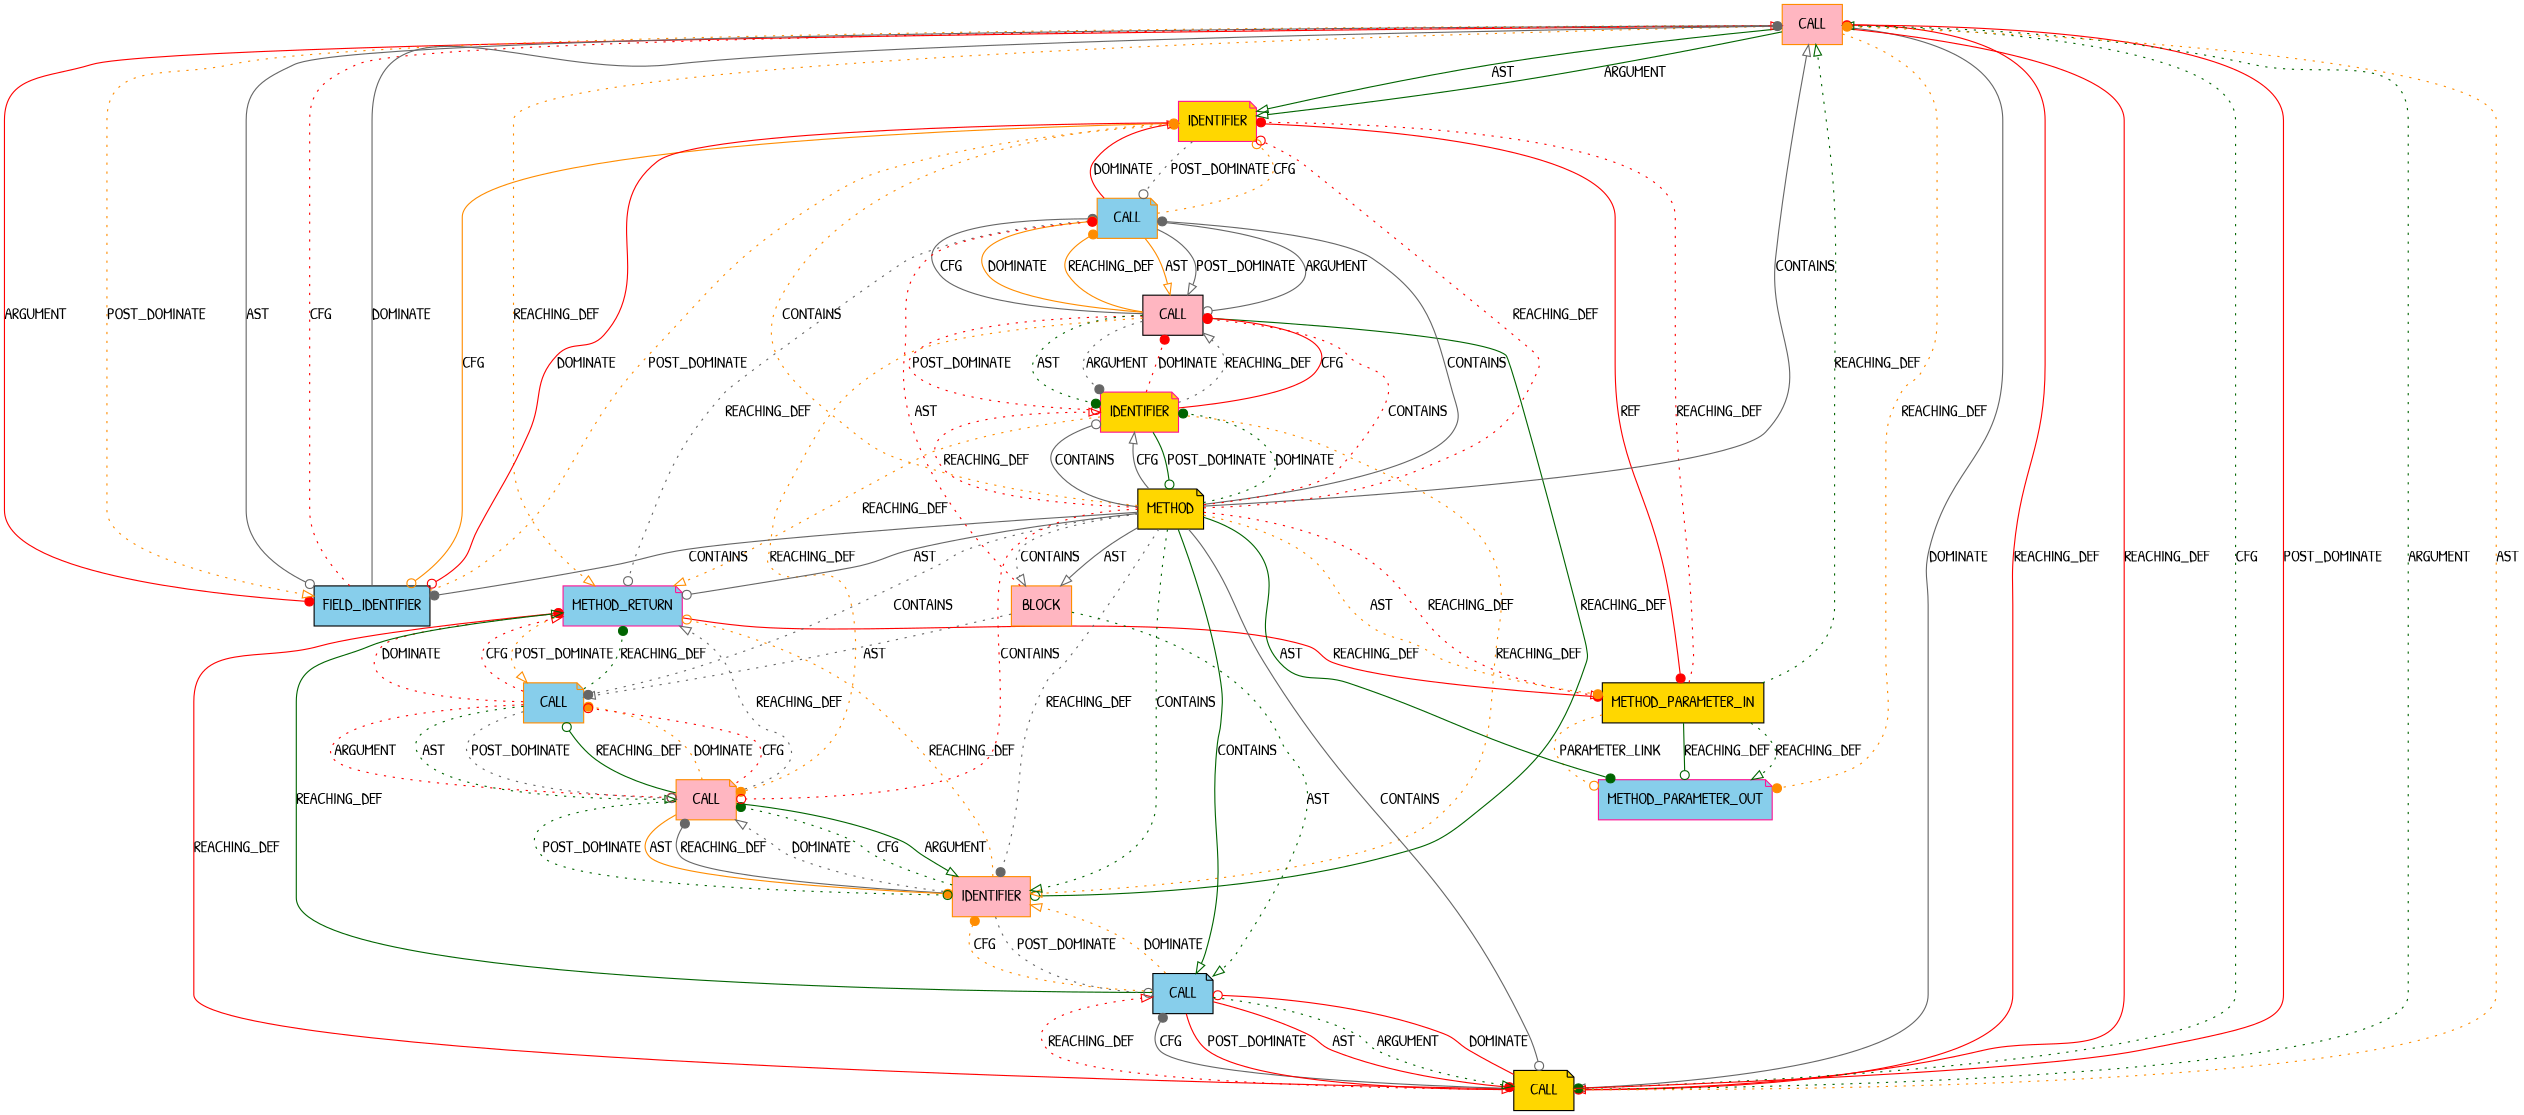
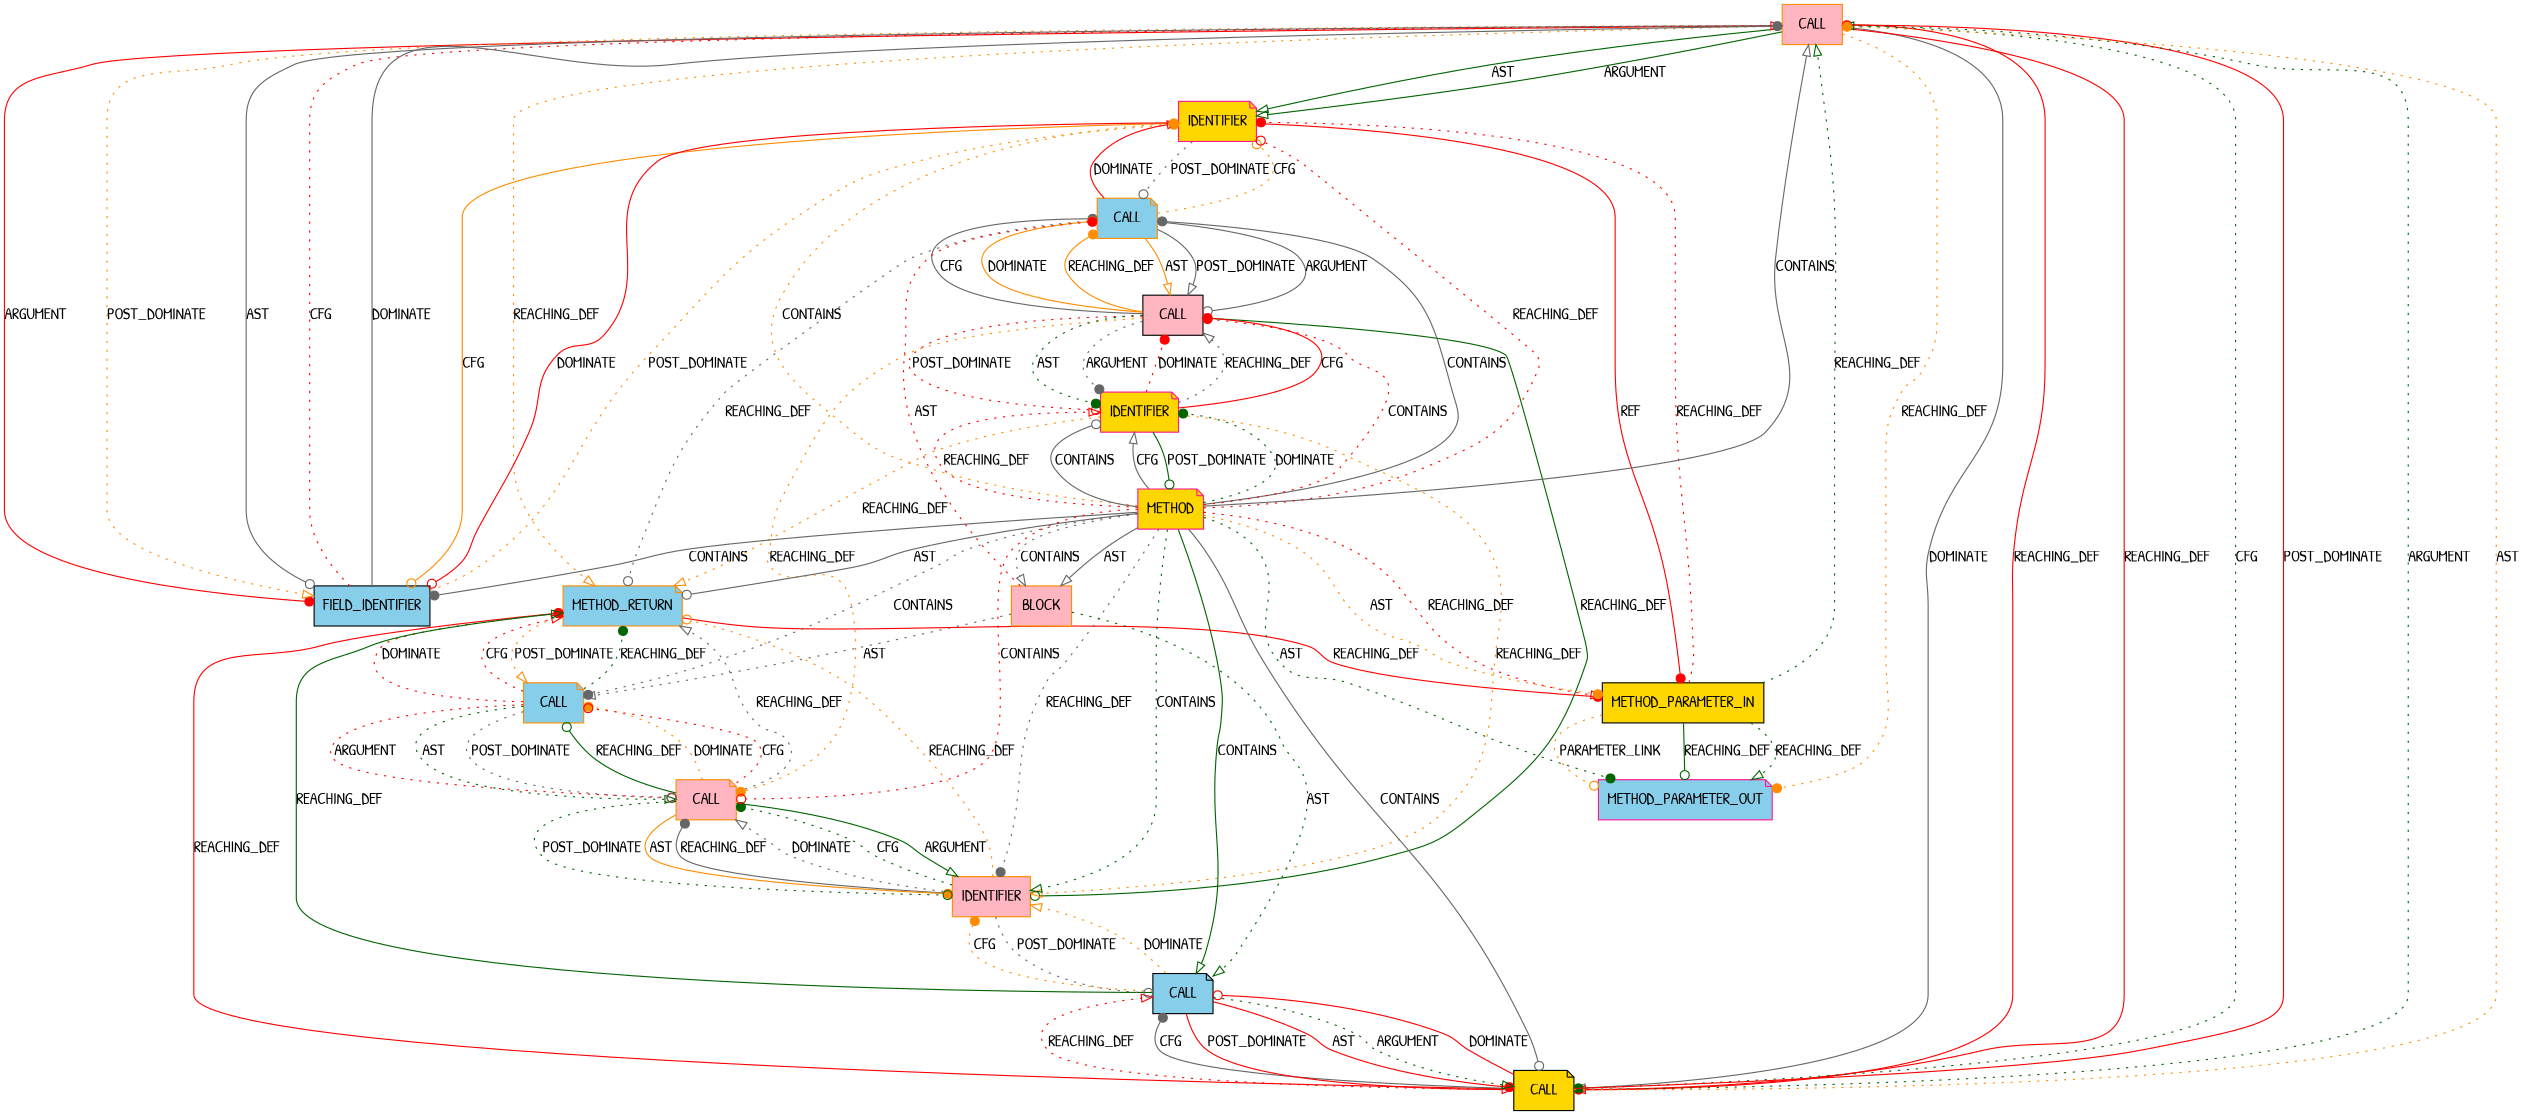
node "METHOD": color black -> deeppink
node "METHOD_RETURN": color deeppink -> darkorange
edge "METHOD" -> "METHOD_PARAMETER_OUT": style solid -> dotted
